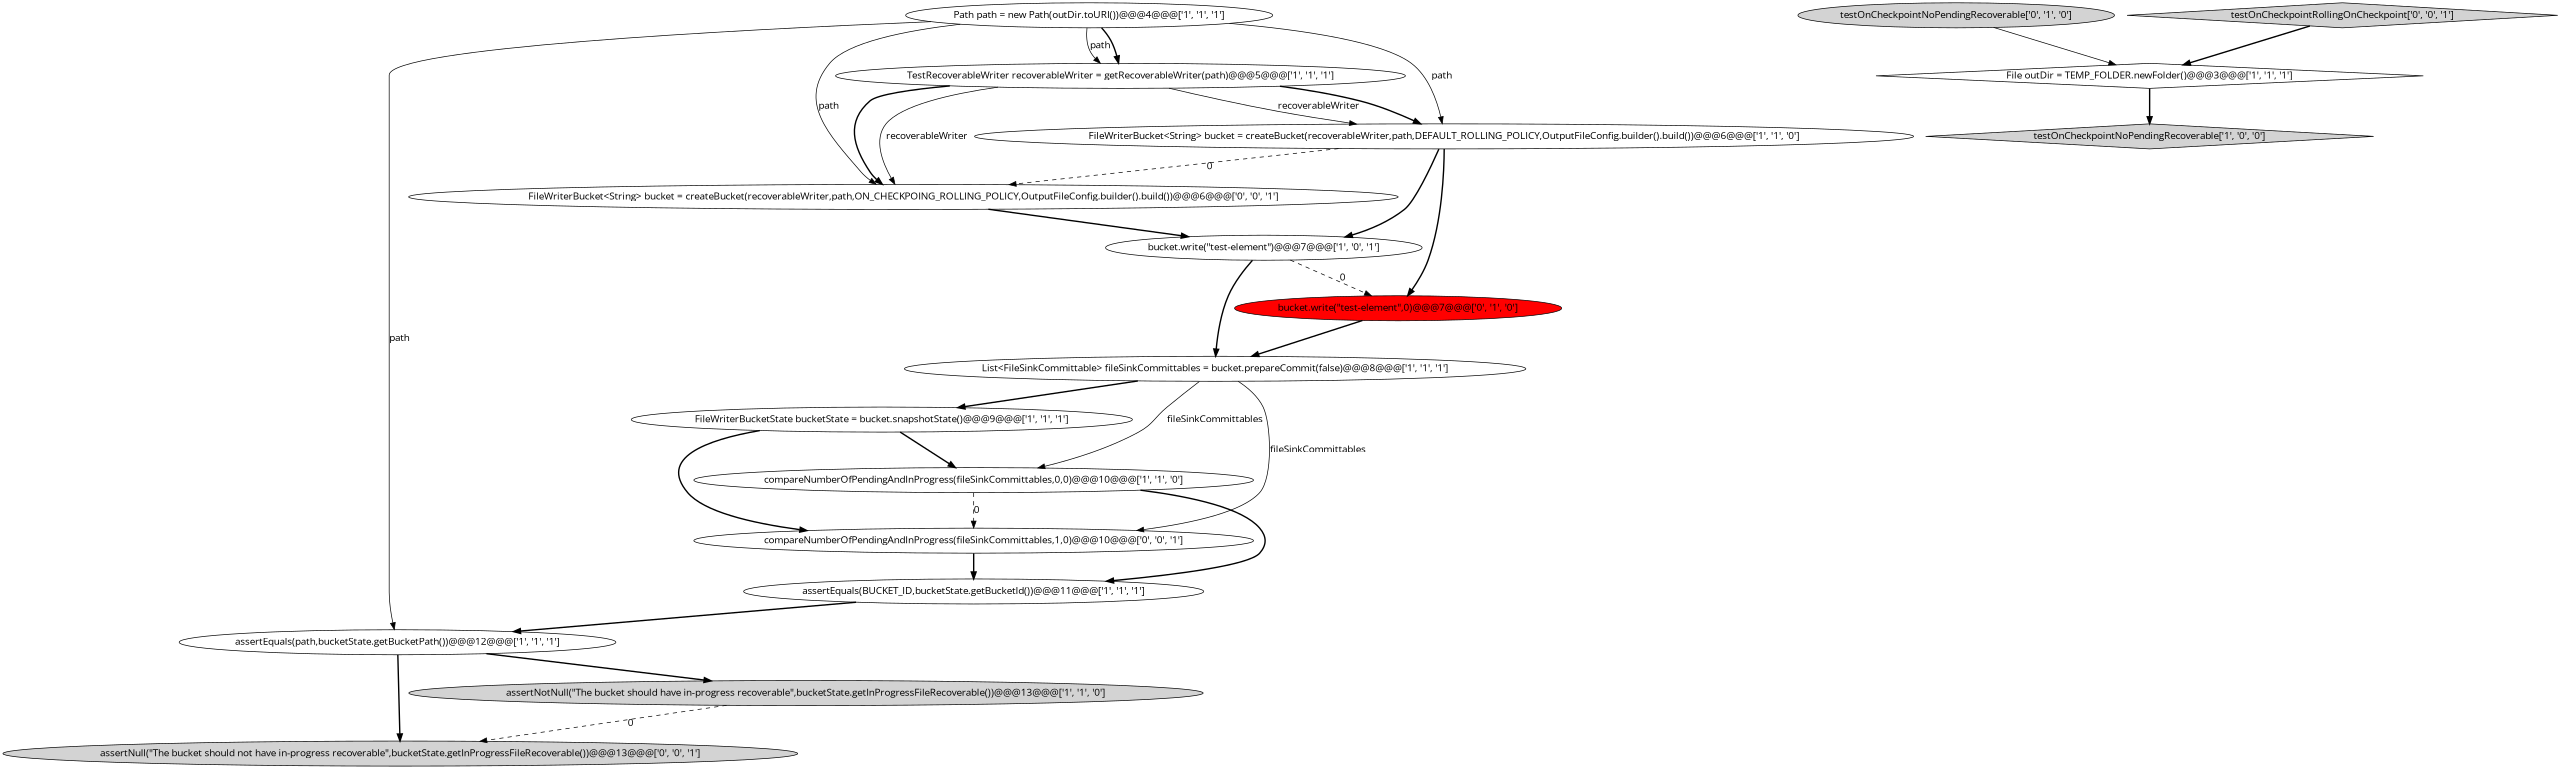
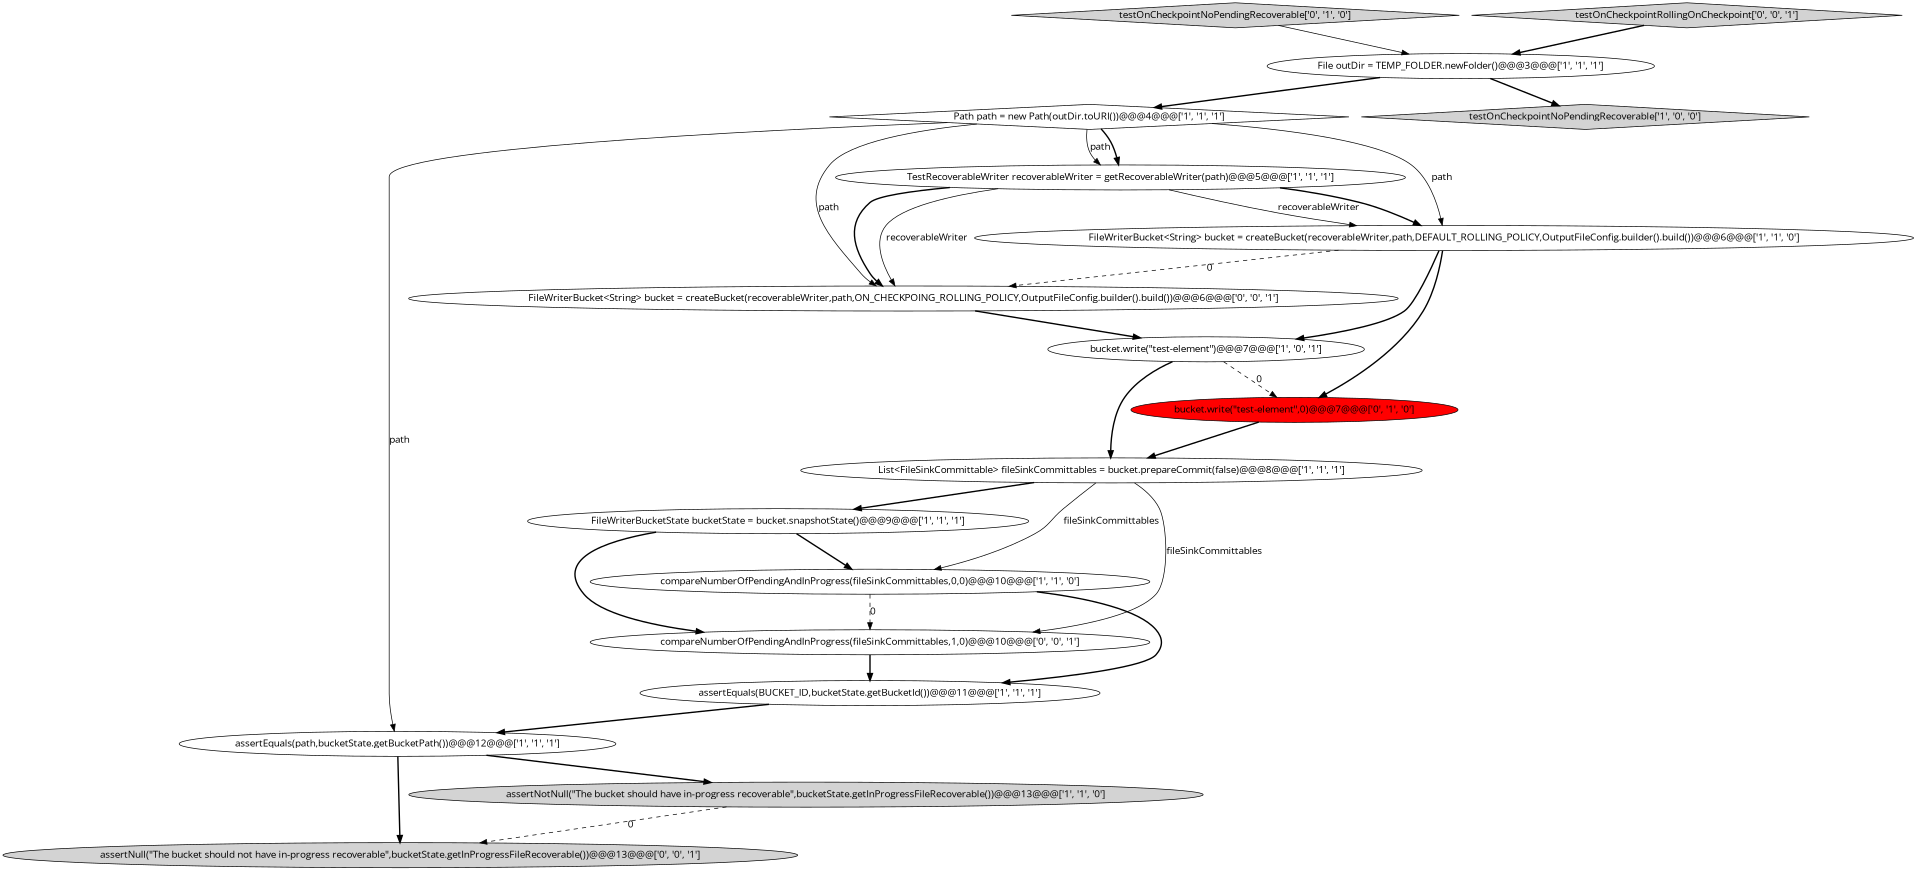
node "Path path = new Path(outDir.toURI())@@@4@@@['1', '1', '1']": shape ellipse -> diamond
node "testOnCheckpointNoPendingRecoverable['0', '1', '0']": shape ellipse -> diamond
node "File outDir = TEMP_FOLDER.newFolder()@@@3@@@['1', '1', '1']": shape diamond -> ellipse
edge "File outDir = TEMP_FOLDER.newFolder()@@@3@@@['1', '1', '1']" -> "Path path = new Path(outDir.toURI())@@@4@@@['1', '1', '1']": added
